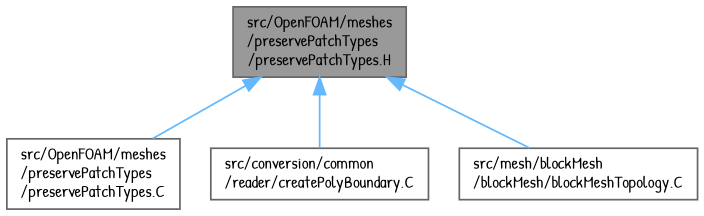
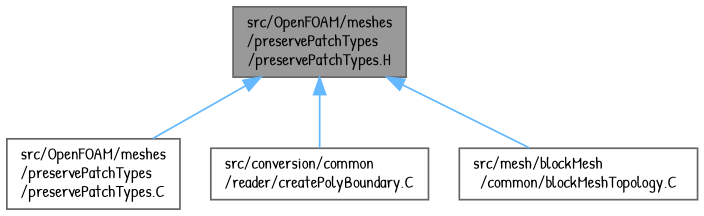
node "src/mesh/blockMesh /blockMesh/blockMeshTopology.C": label "src/mesh/blockMesh /blockMesh/blockMeshTopology.C" -> "src/mesh/blockMesh /common/blockMeshTopology.C"
